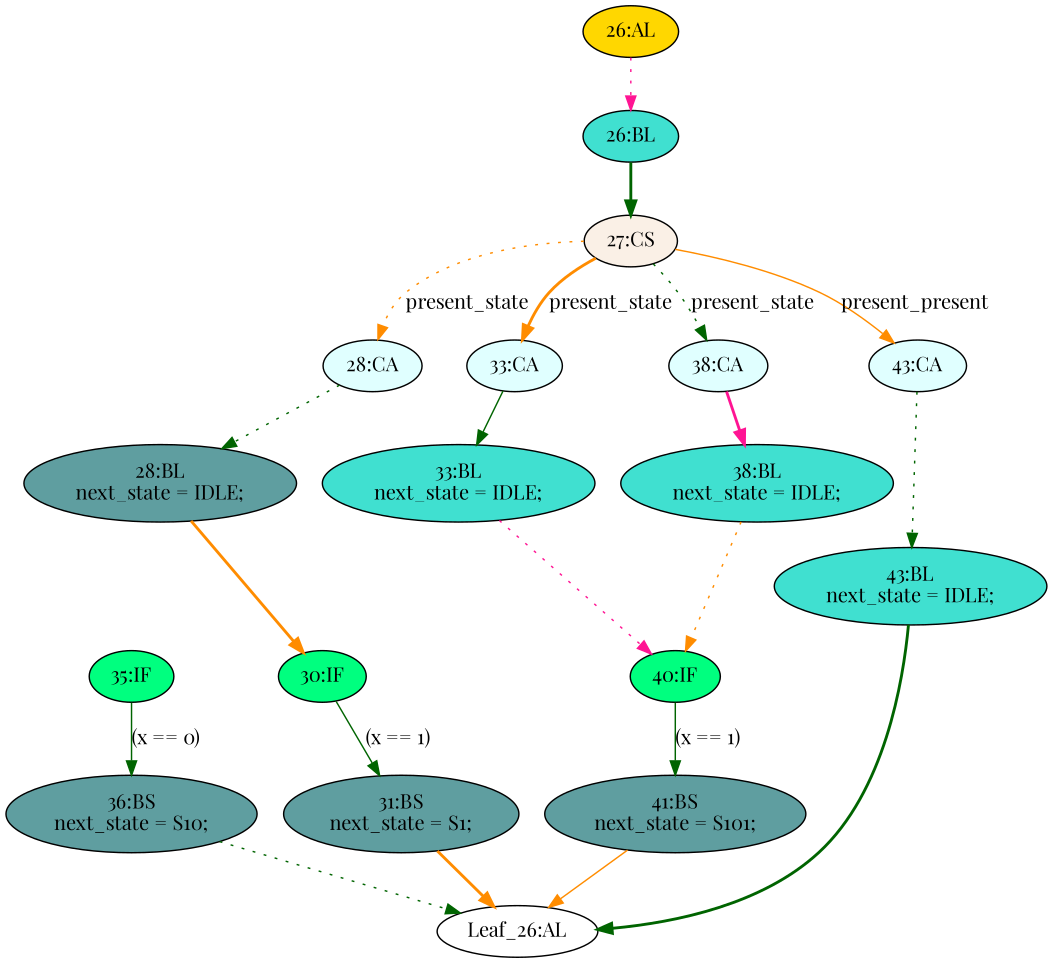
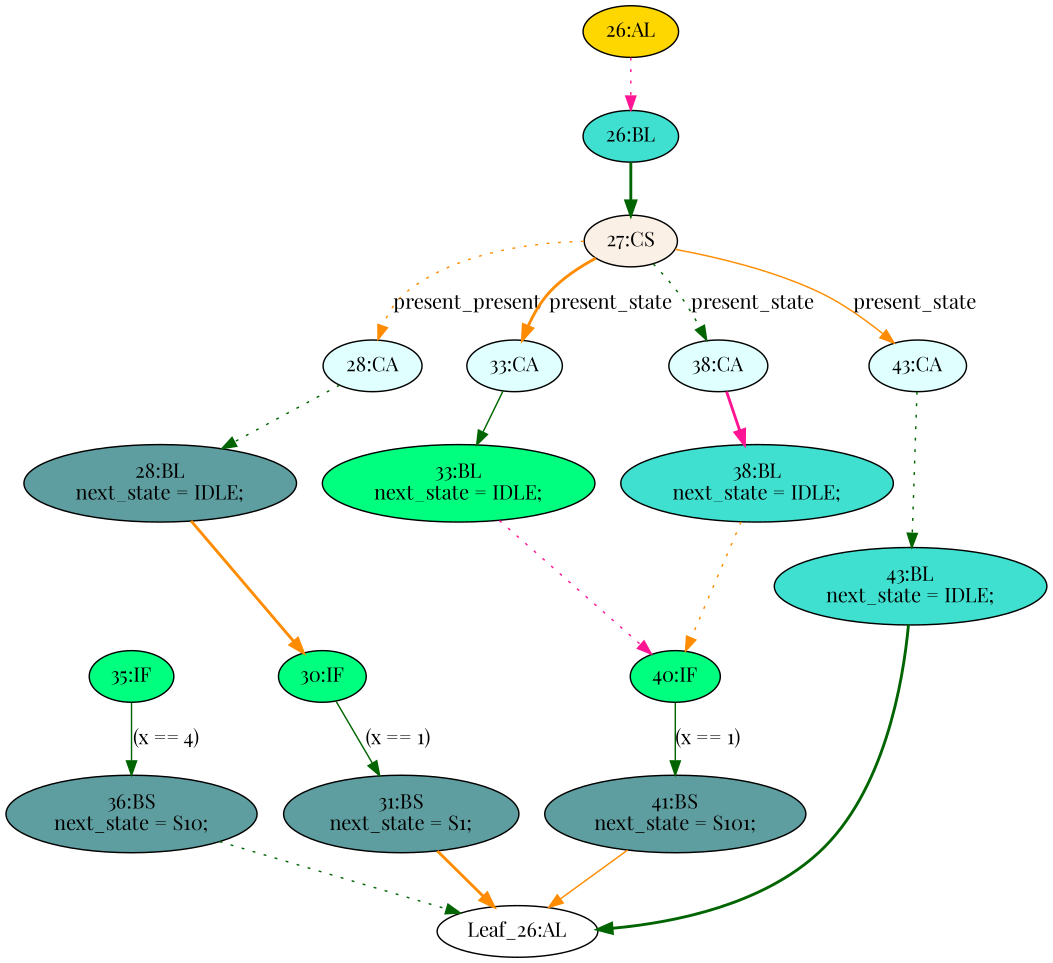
edge "27:CS" -> "28:CA": label "present_state" -> "present_present"
edge "27:CS" -> "43:CA": label "present_present" -> "present_state"
node "33:BL next_state = IDLE;": fillcolor turquoise -> springgreen
edge "35:IF" -> "36:BS next_state = S10;": label "(x == 0)" -> "(x == 4)"
